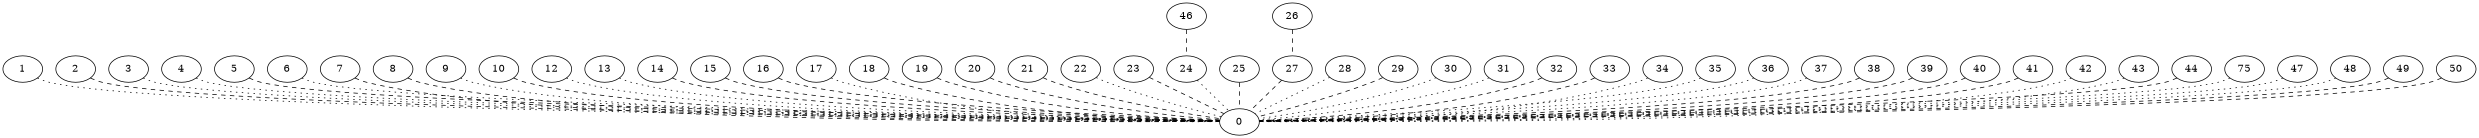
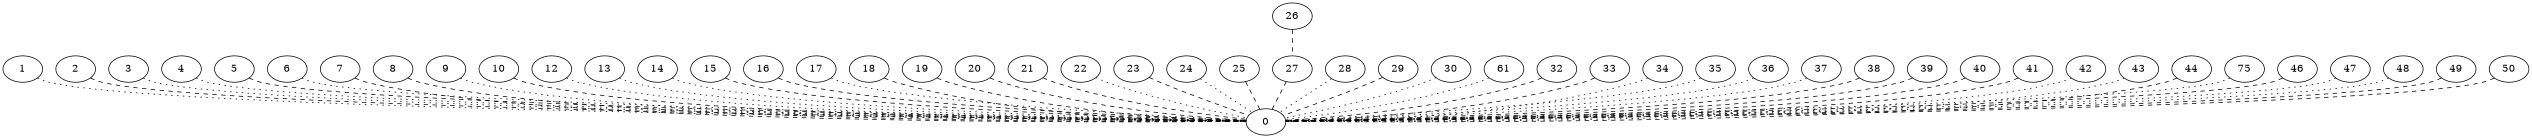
edge "46" -- "24": now "46" -- "0"
node "31": label "31" -> "61"
edge "14" -- "0": style dashed -> dotted
